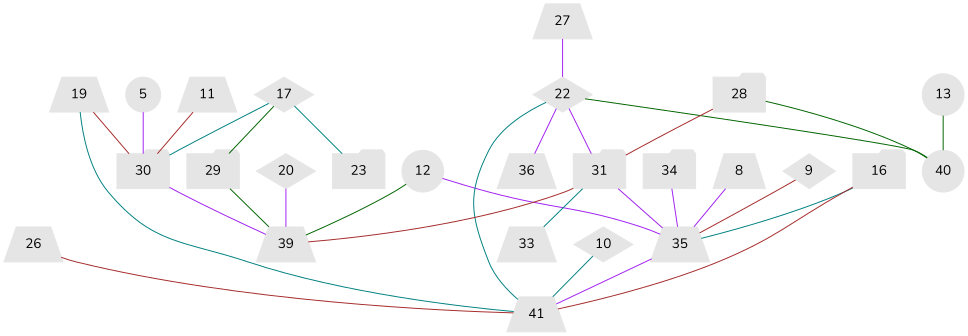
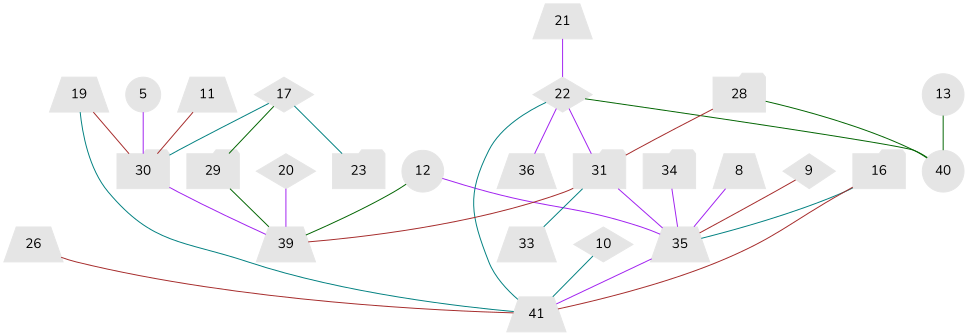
node "27": label "27" -> "21"
